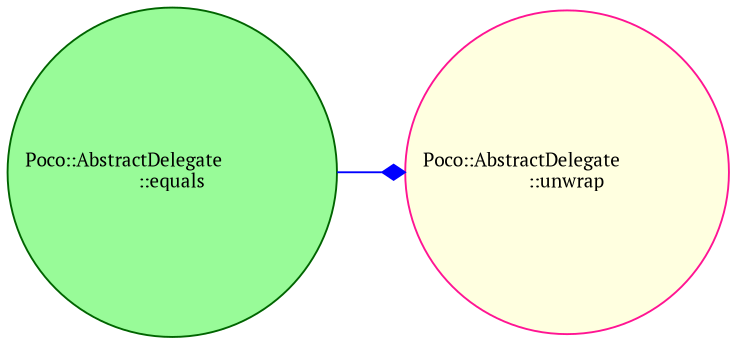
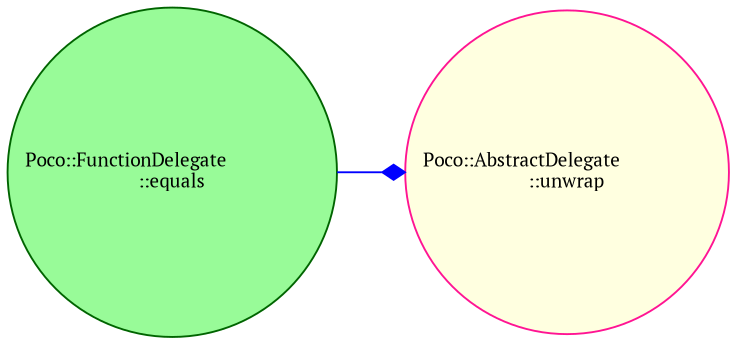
node "Poco::AbstractDelegate ::equals": label "Poco::AbstractDelegate ::equals" -> "Poco::FunctionDelegate ::equals"
